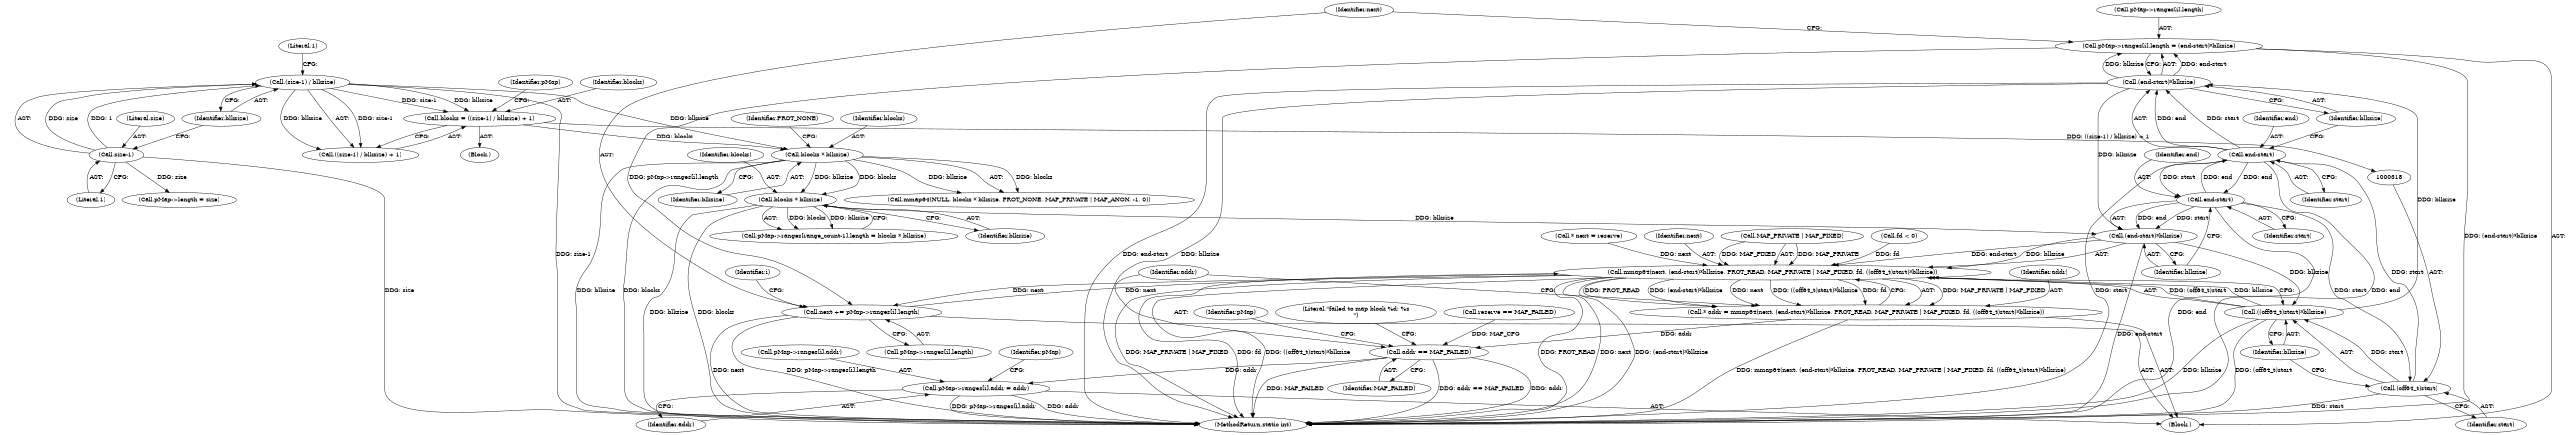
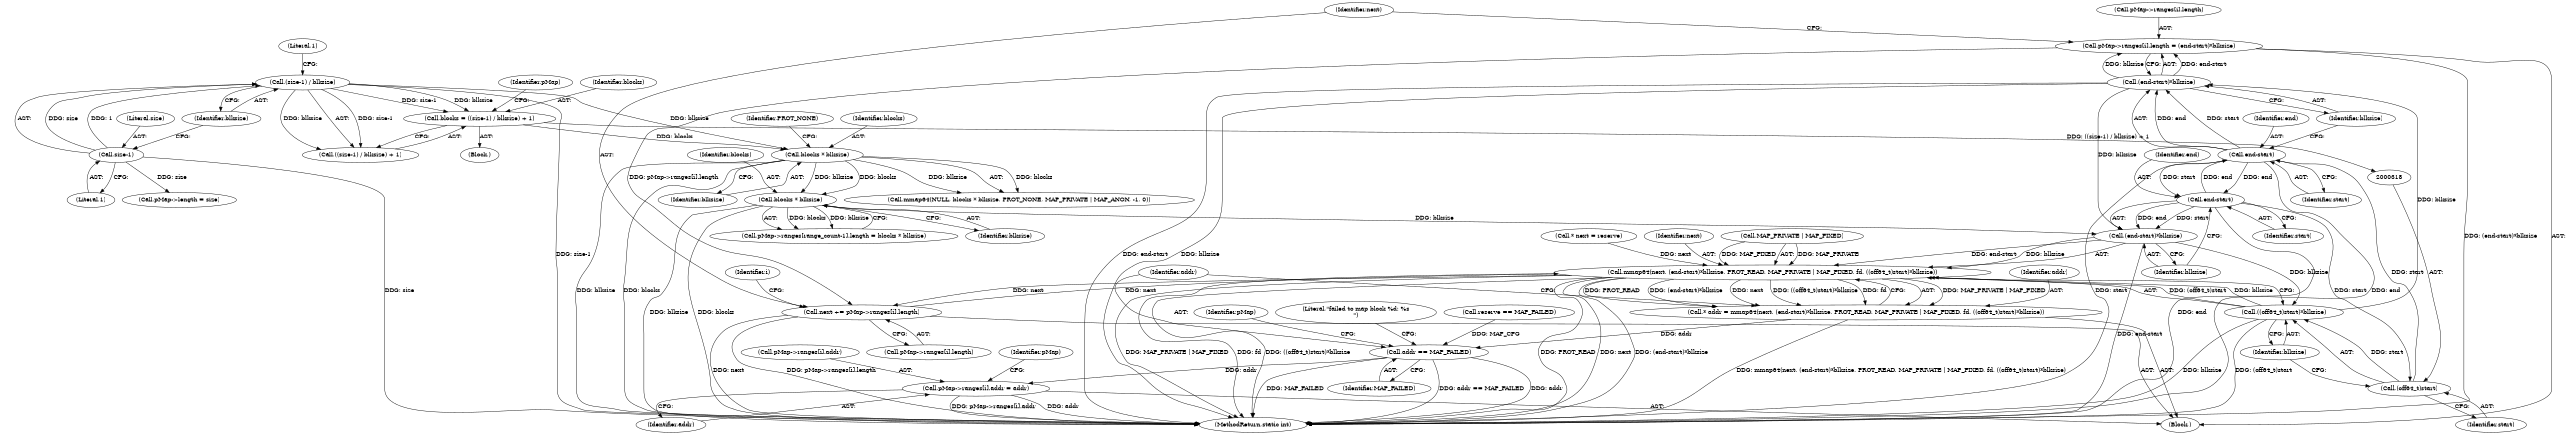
node "1000318": label "1000318" -> "2000318"
node "(Call,fd < 0)": removed
edge "(Call,(off64_t)start)" -> "(MethodReturn,static int)": removed, label "DDG: start"
